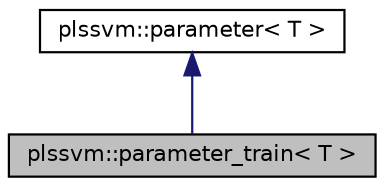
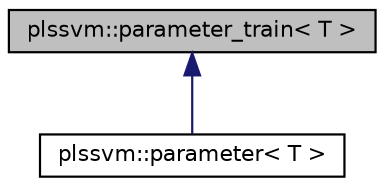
edge "plssvm::parameter_train< T >" -> "plssvm::parameter< T >": reversed
